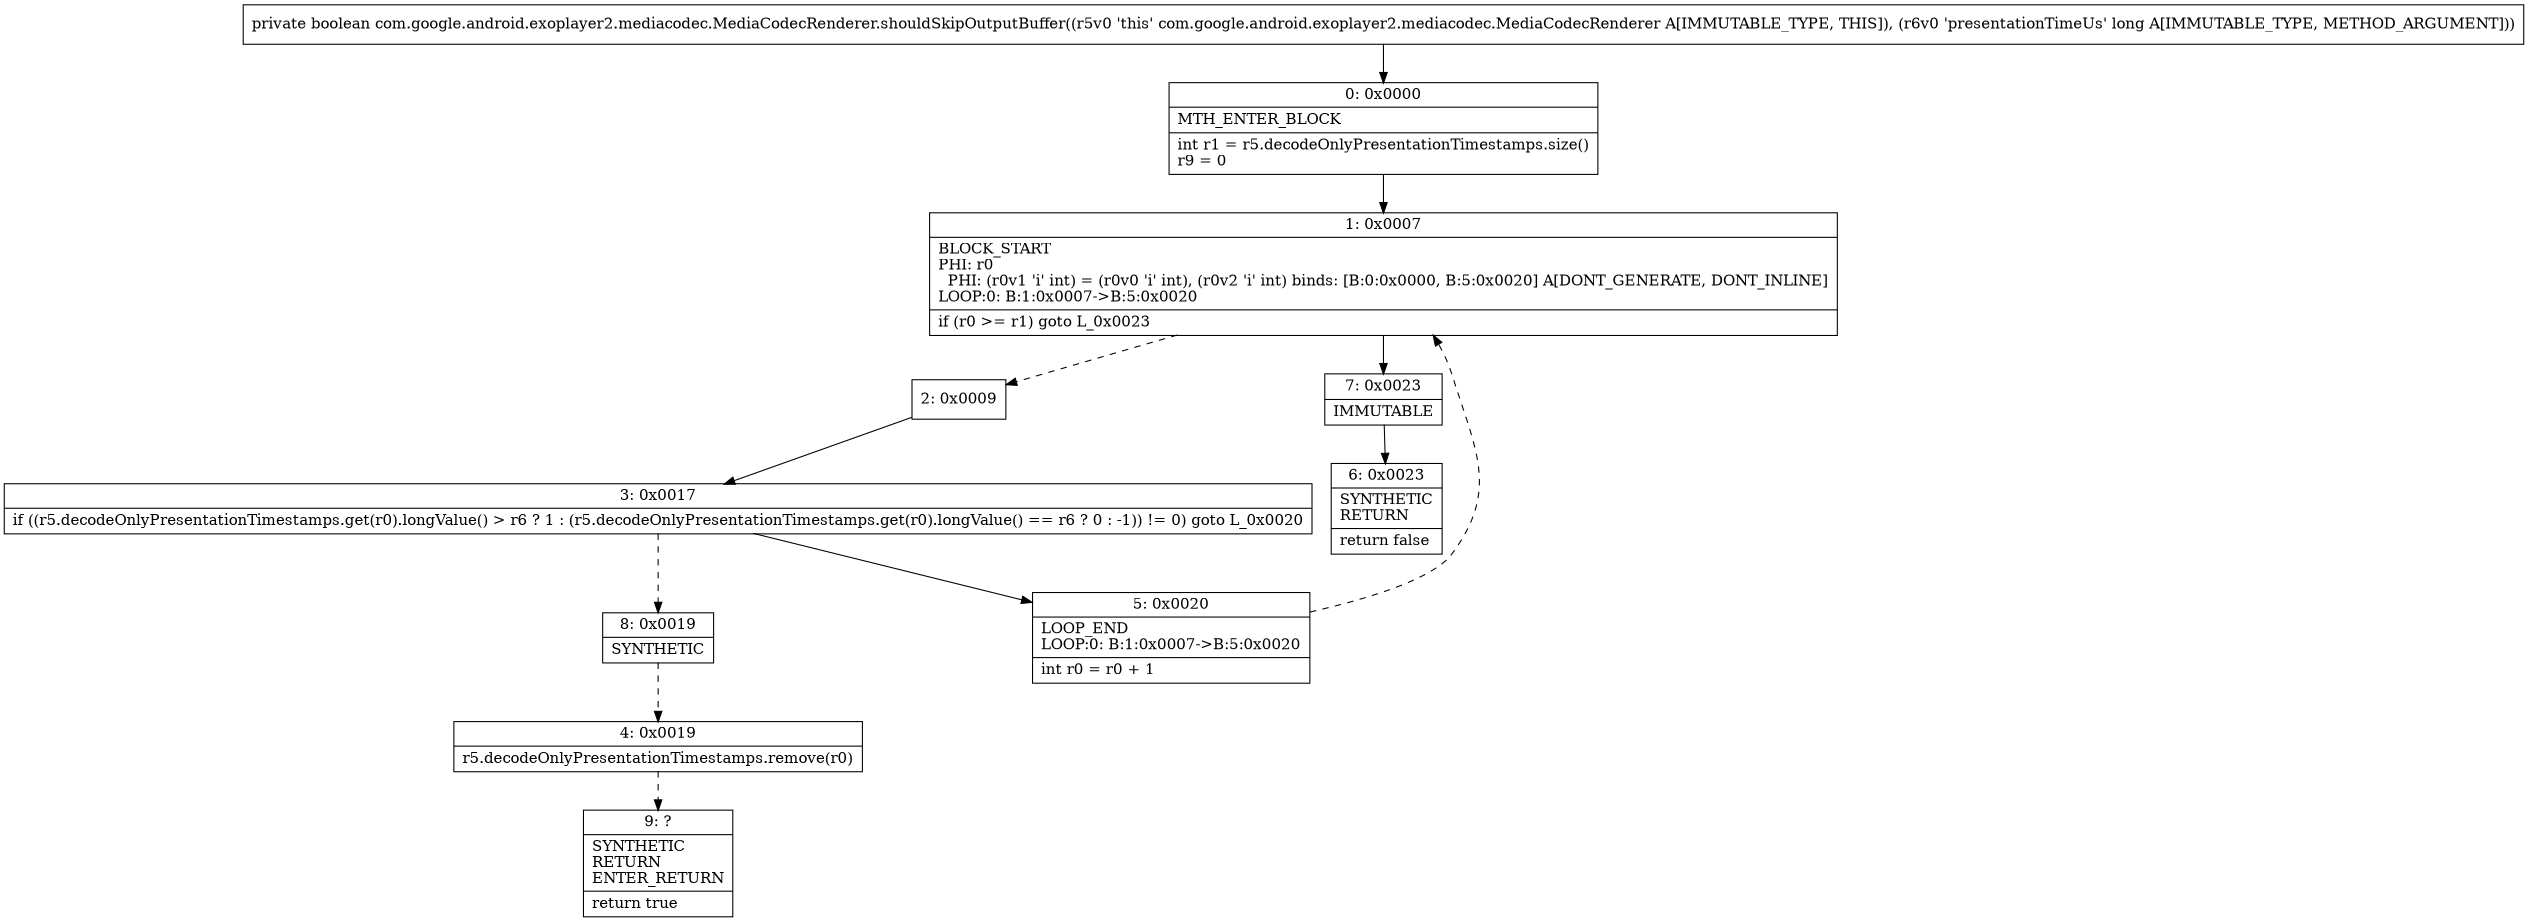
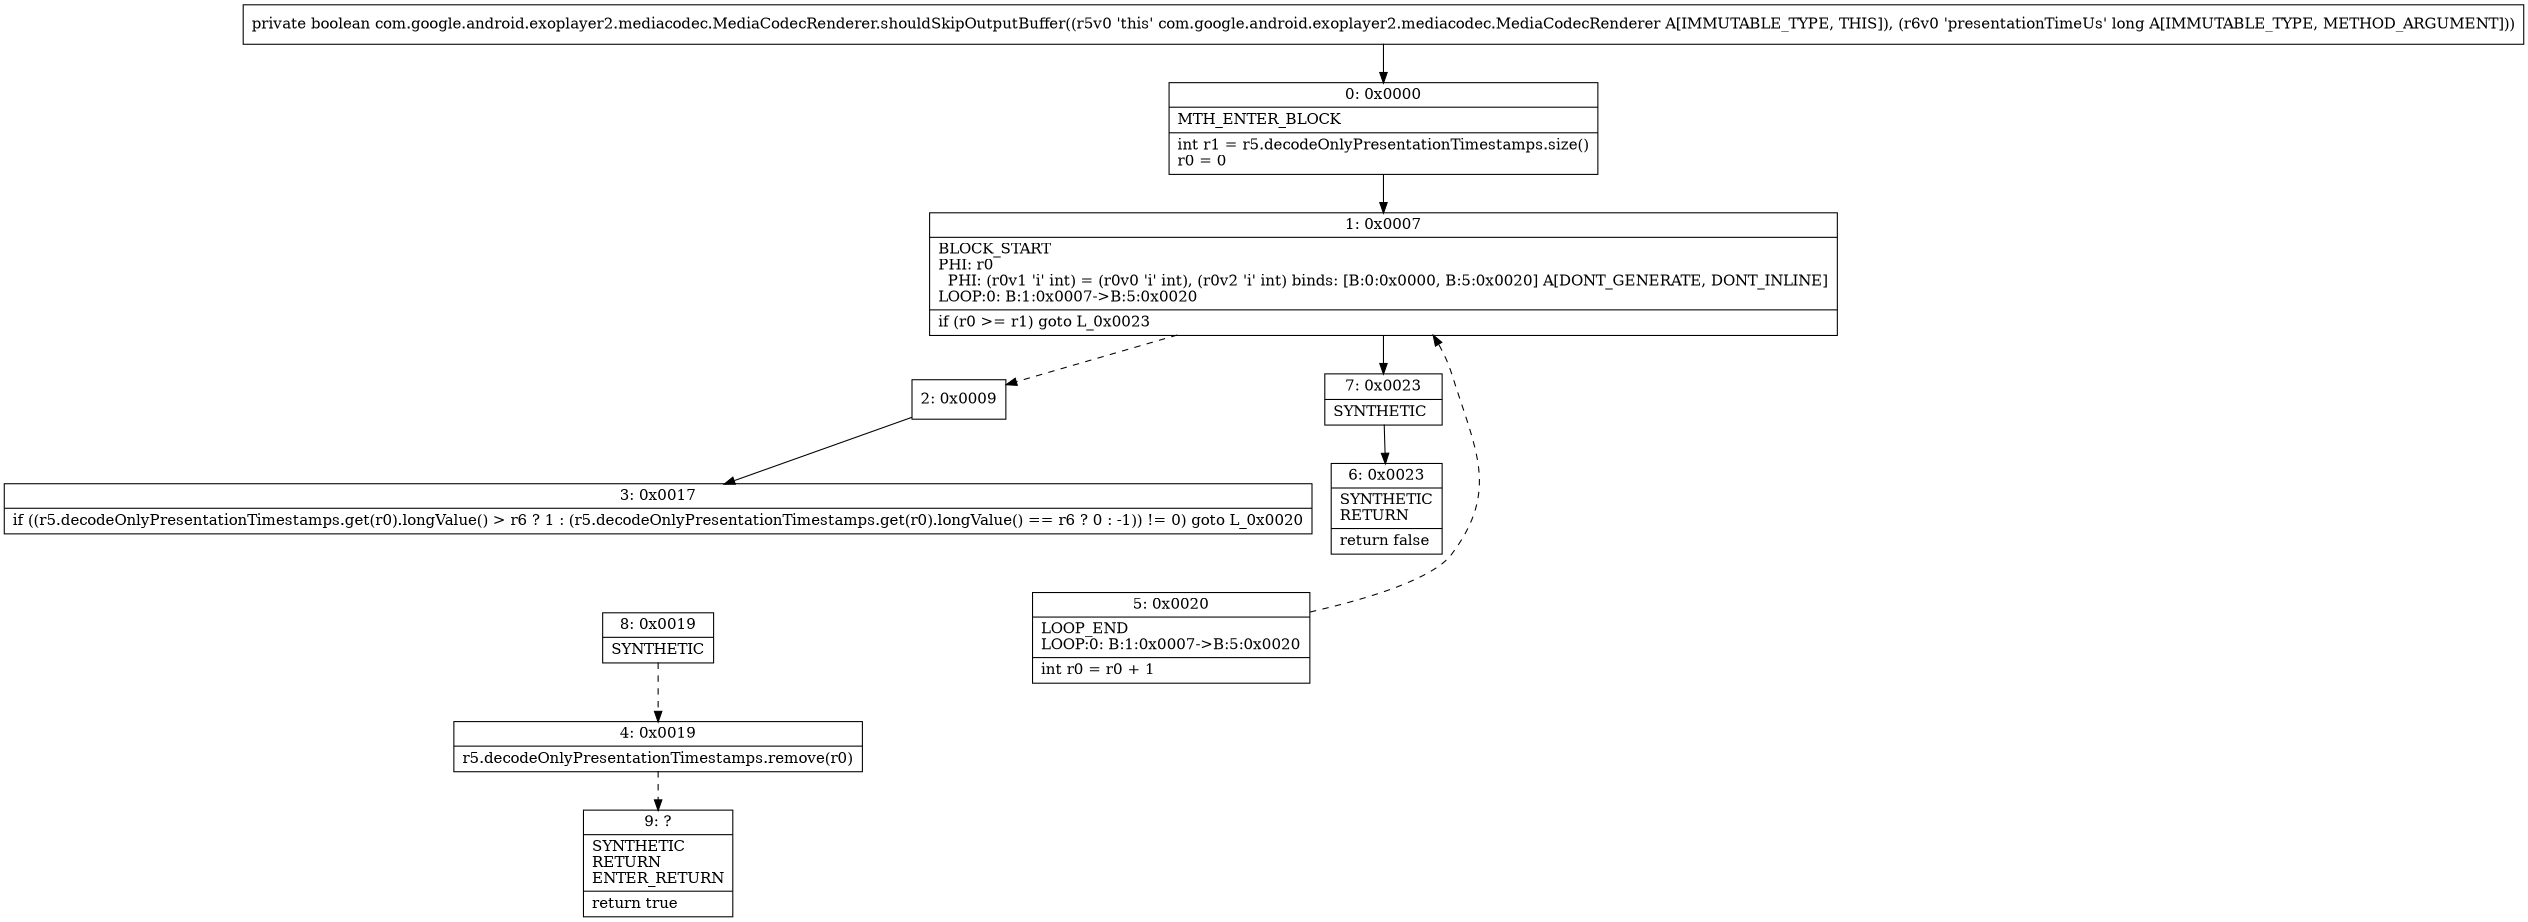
node "0: 0x0000": text "r9 = 0" -> "r0 = 0"
node "7: 0x0023": text "IMMUTABLE" -> "SYNTHETIC"
edge "3: 0x0017" -> "5: 0x0020": removed
edge "3: 0x0017" -> "8: 0x0019": removed
